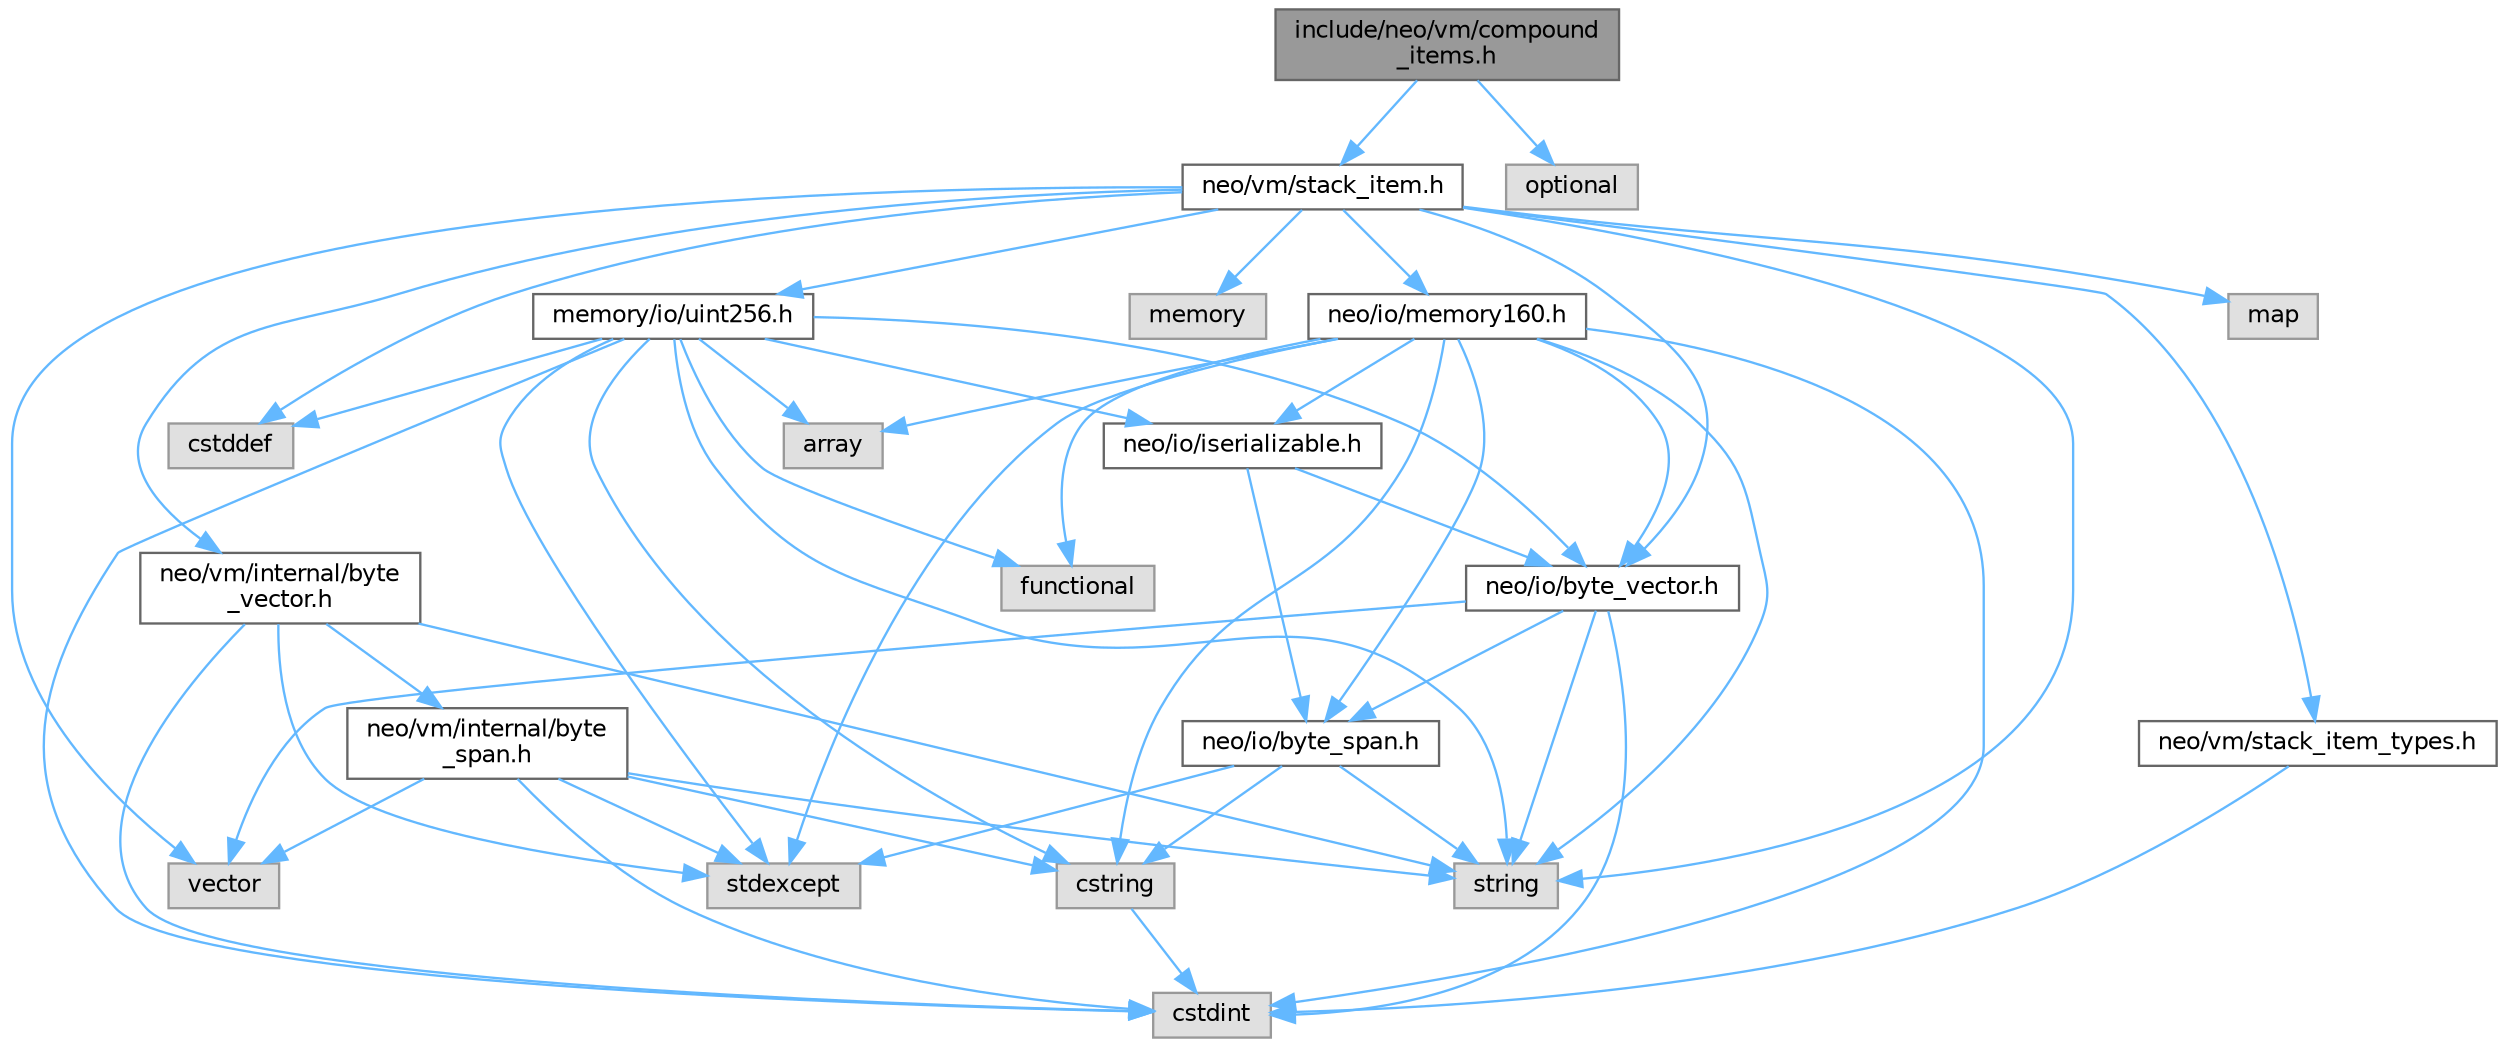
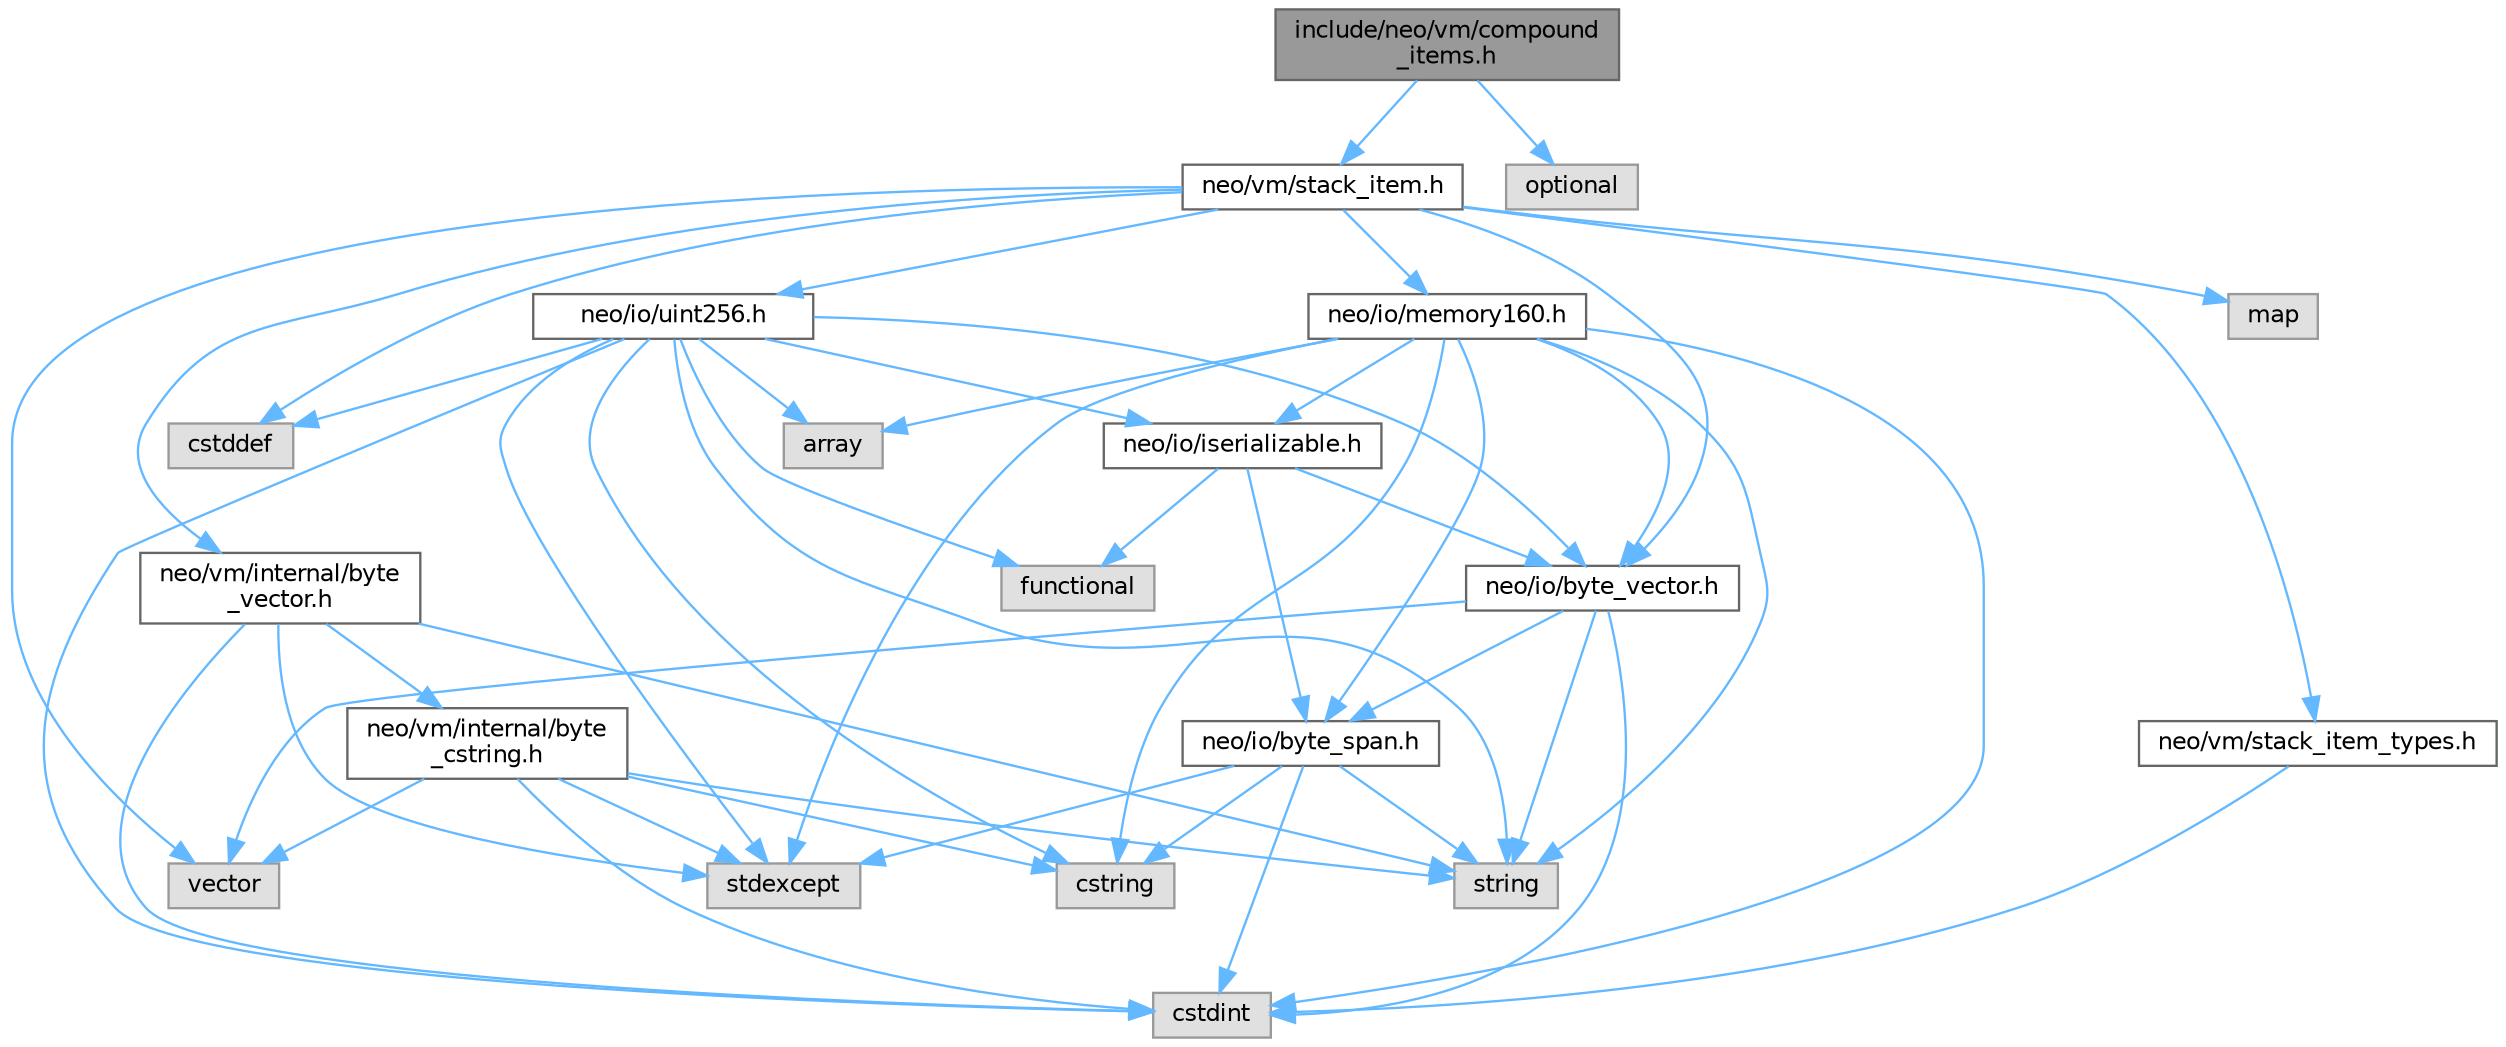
node "memory/io/uint256.h": label "memory/io/uint256.h" -> "neo/io/uint256.h"
node "memory": removed
edge "neo/io/memory160.h" -> "functional": now "neo/io/iserializable.h" -> "functional"
edge "neo/vm/stack_item.h" -> "string": removed
node "neo/vm/internal/byte _span.h": label "neo/vm/internal/byte _span.h" -> "neo/vm/internal/byte _cstring.h"
edge "cstring" -> "cstdint": now "neo/io/byte_span.h" -> "cstdint"
